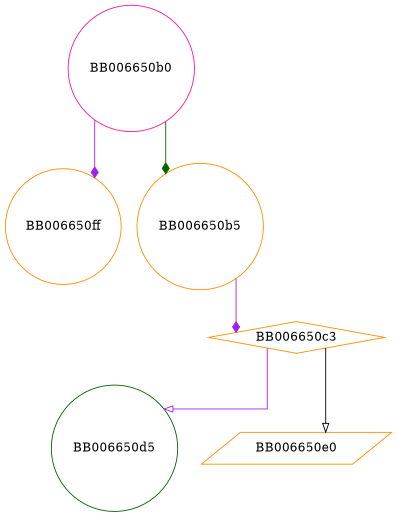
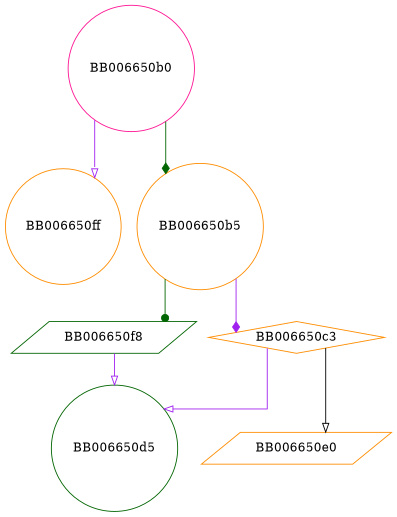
edge "BB006650b0" -> "BB006650ff": arrowhead diamond -> onormal
node "BB006650f8": added
